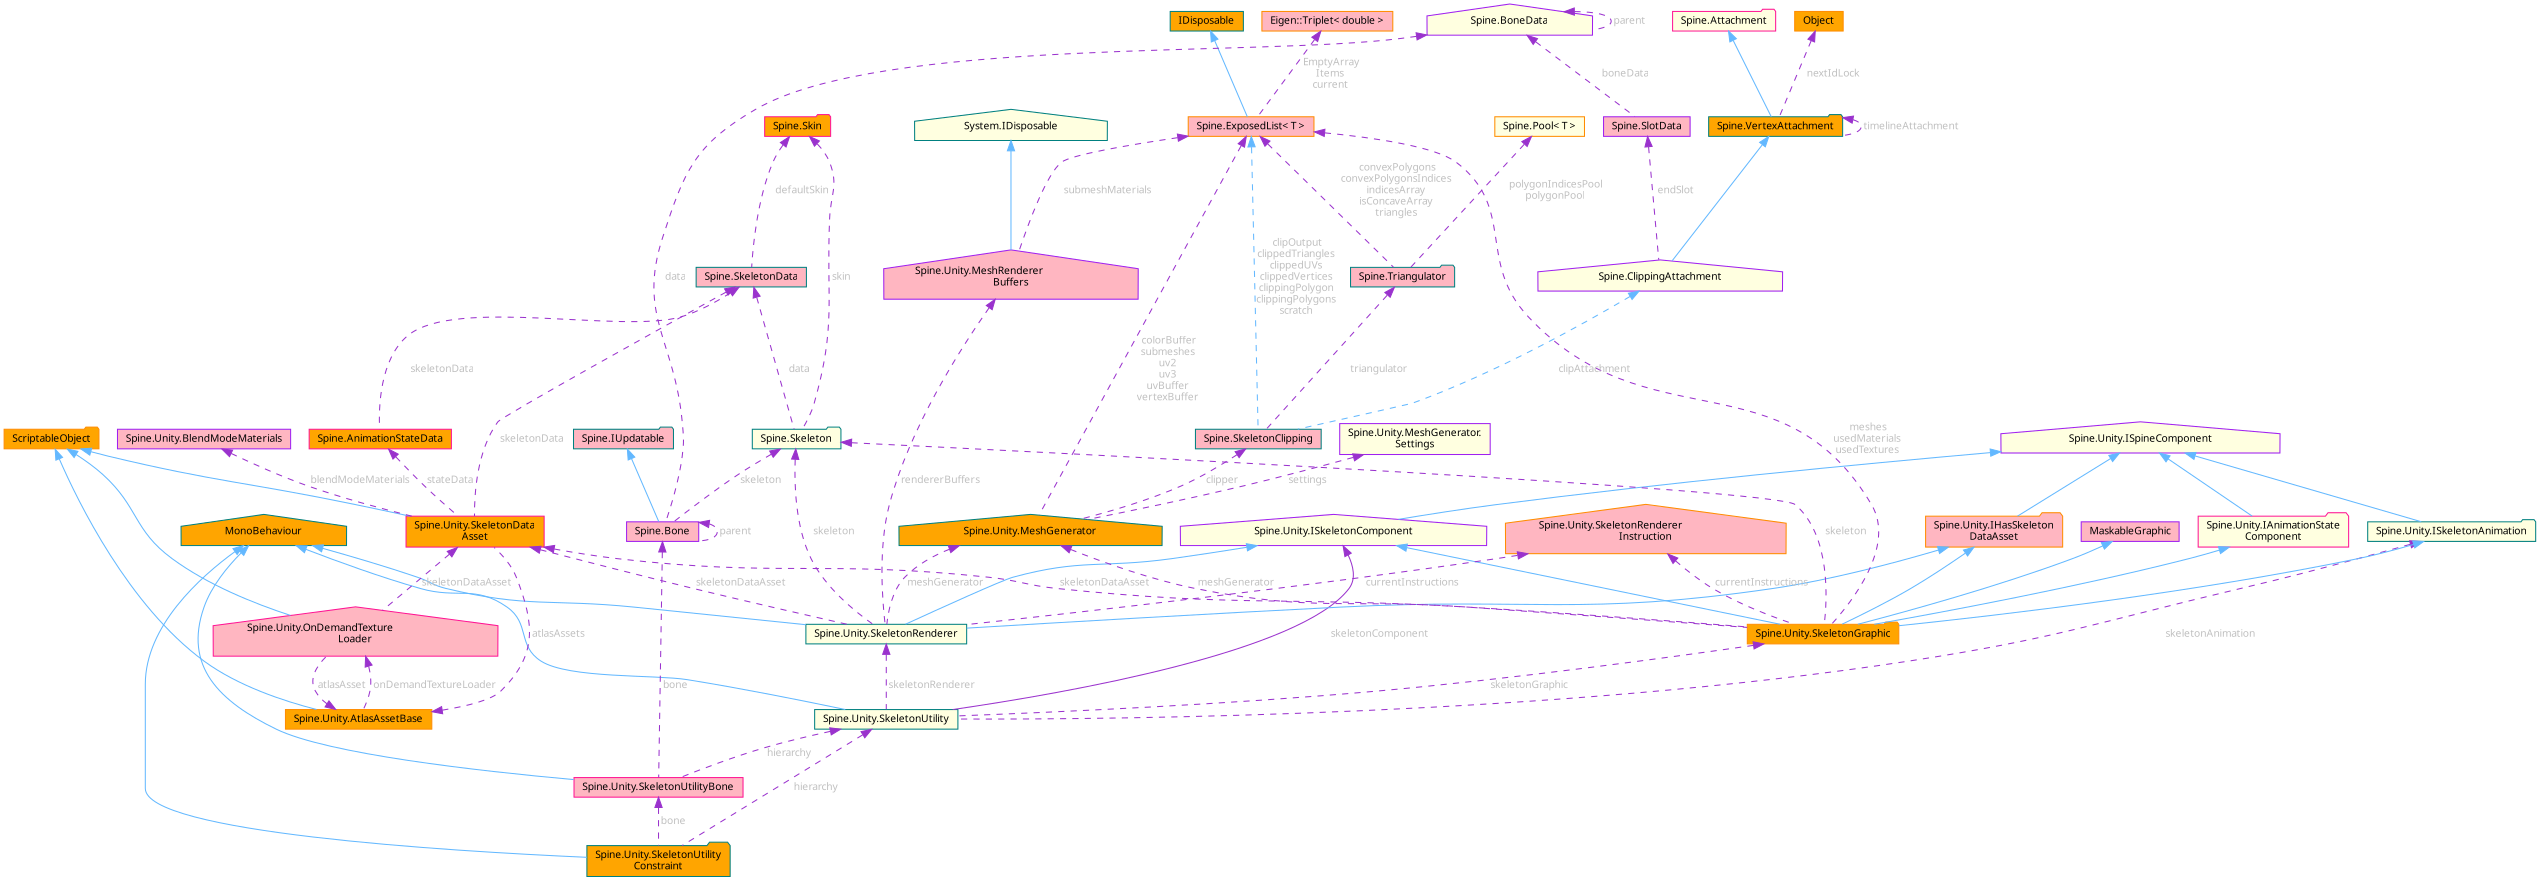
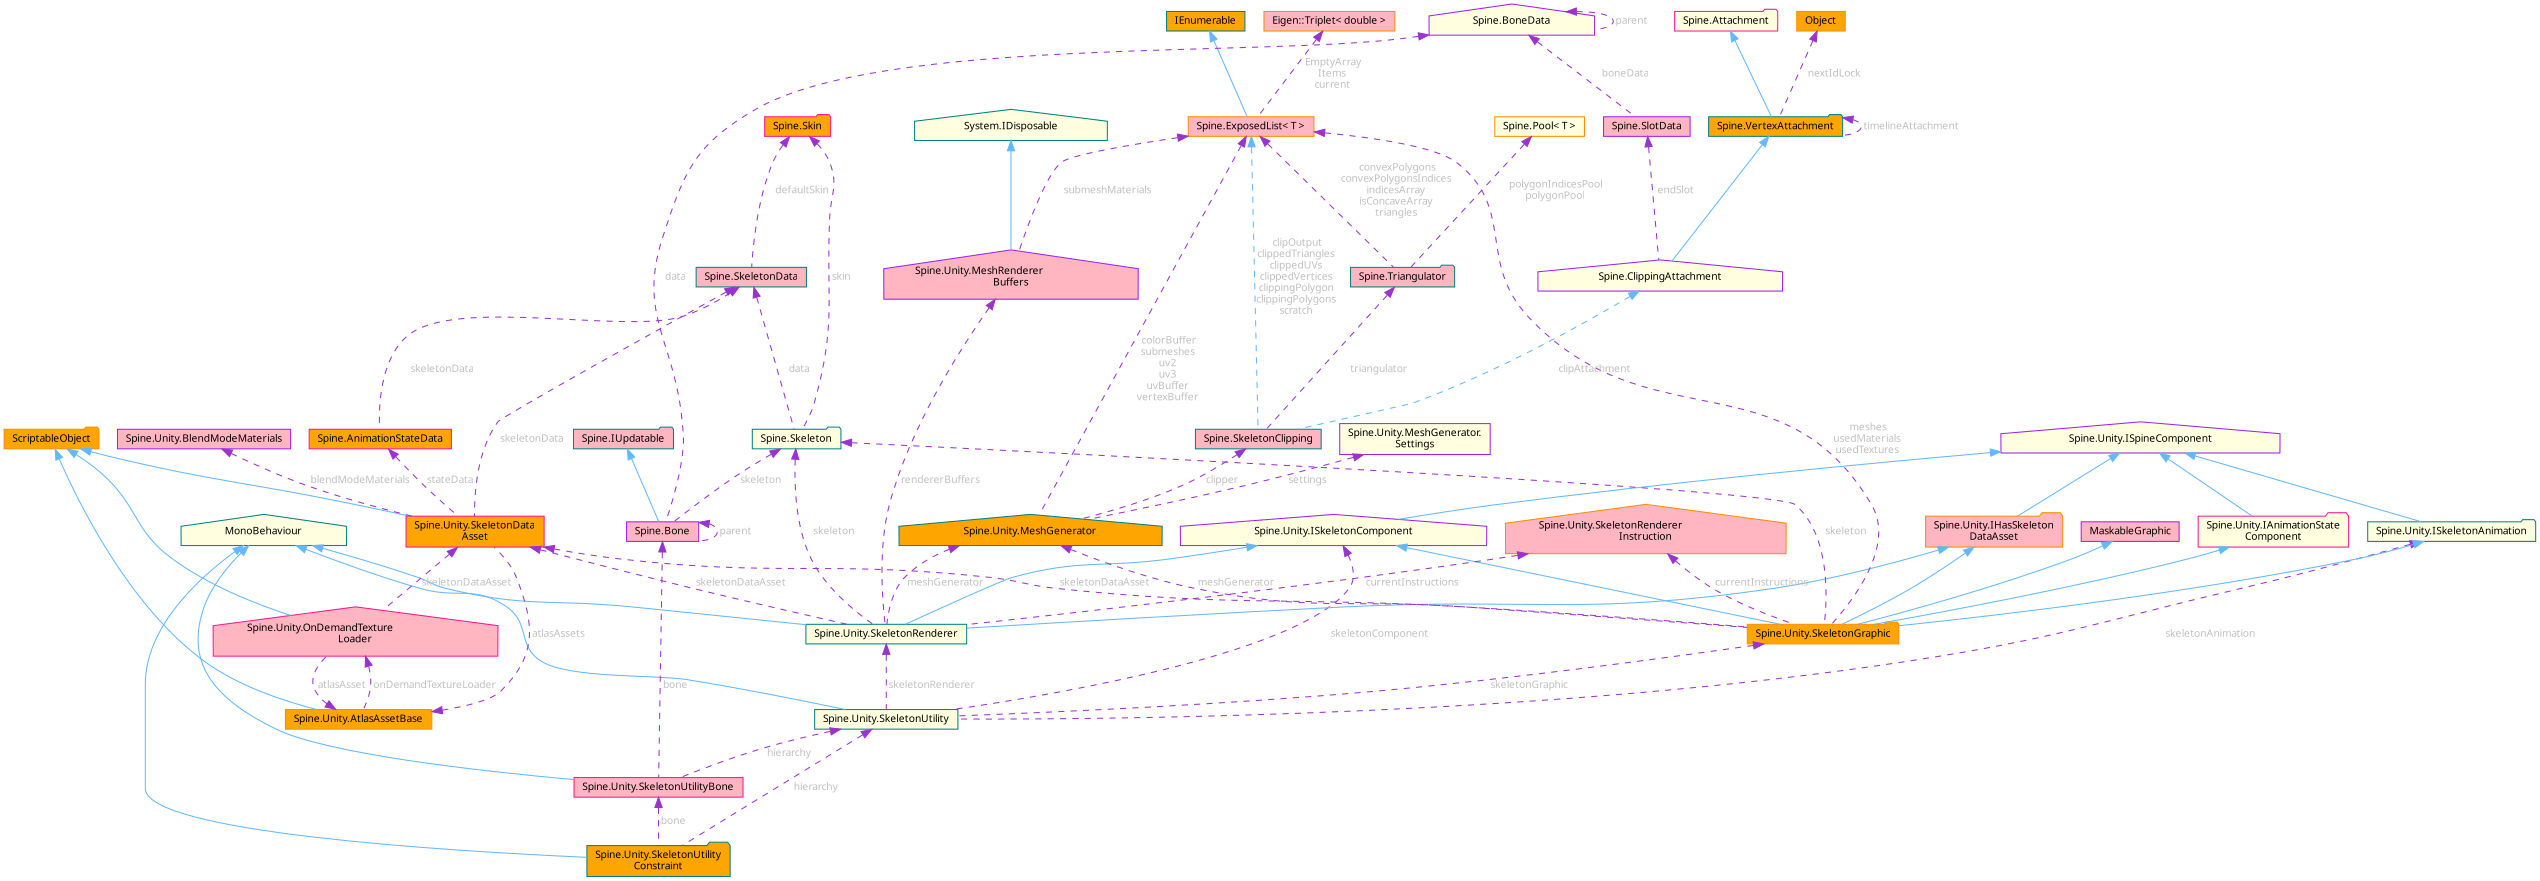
node "IDisposable": label "IDisposable" -> "IEnumerable"
node "MonoBehaviour": fillcolor orange -> lightyellow
edge "Spine.Unity.SkeletonUtility" -> "Spine.Unity.ISkeletonComponent": style solid -> dashed
